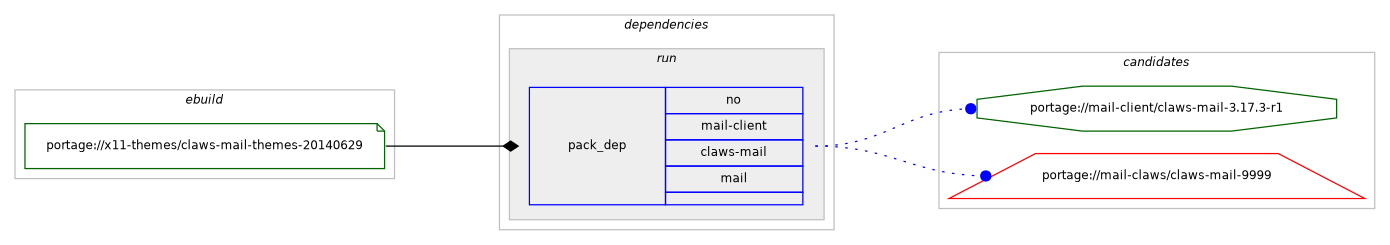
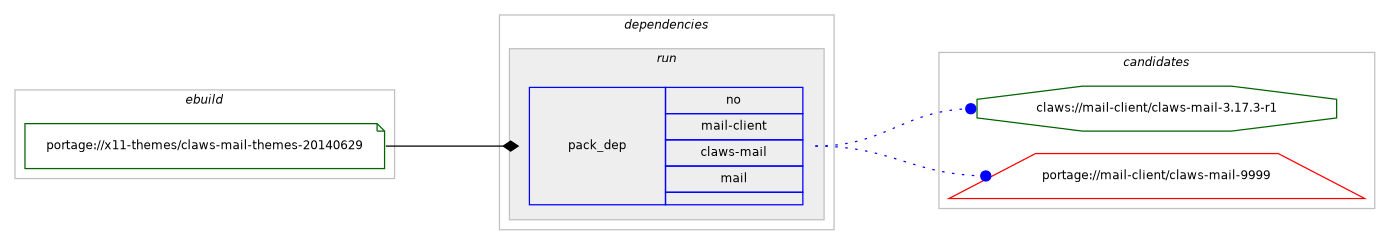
node "portage://mail-client/claws-mail-3.17.3-r1": label "portage://mail-client/claws-mail-3.17.3-r1" -> "claws://mail-client/claws-mail-3.17.3-r1"
node "portage://mail-claws/claws-mail-9999": label "portage://mail-claws/claws-mail-9999" -> "portage://mail-client/claws-mail-9999"
